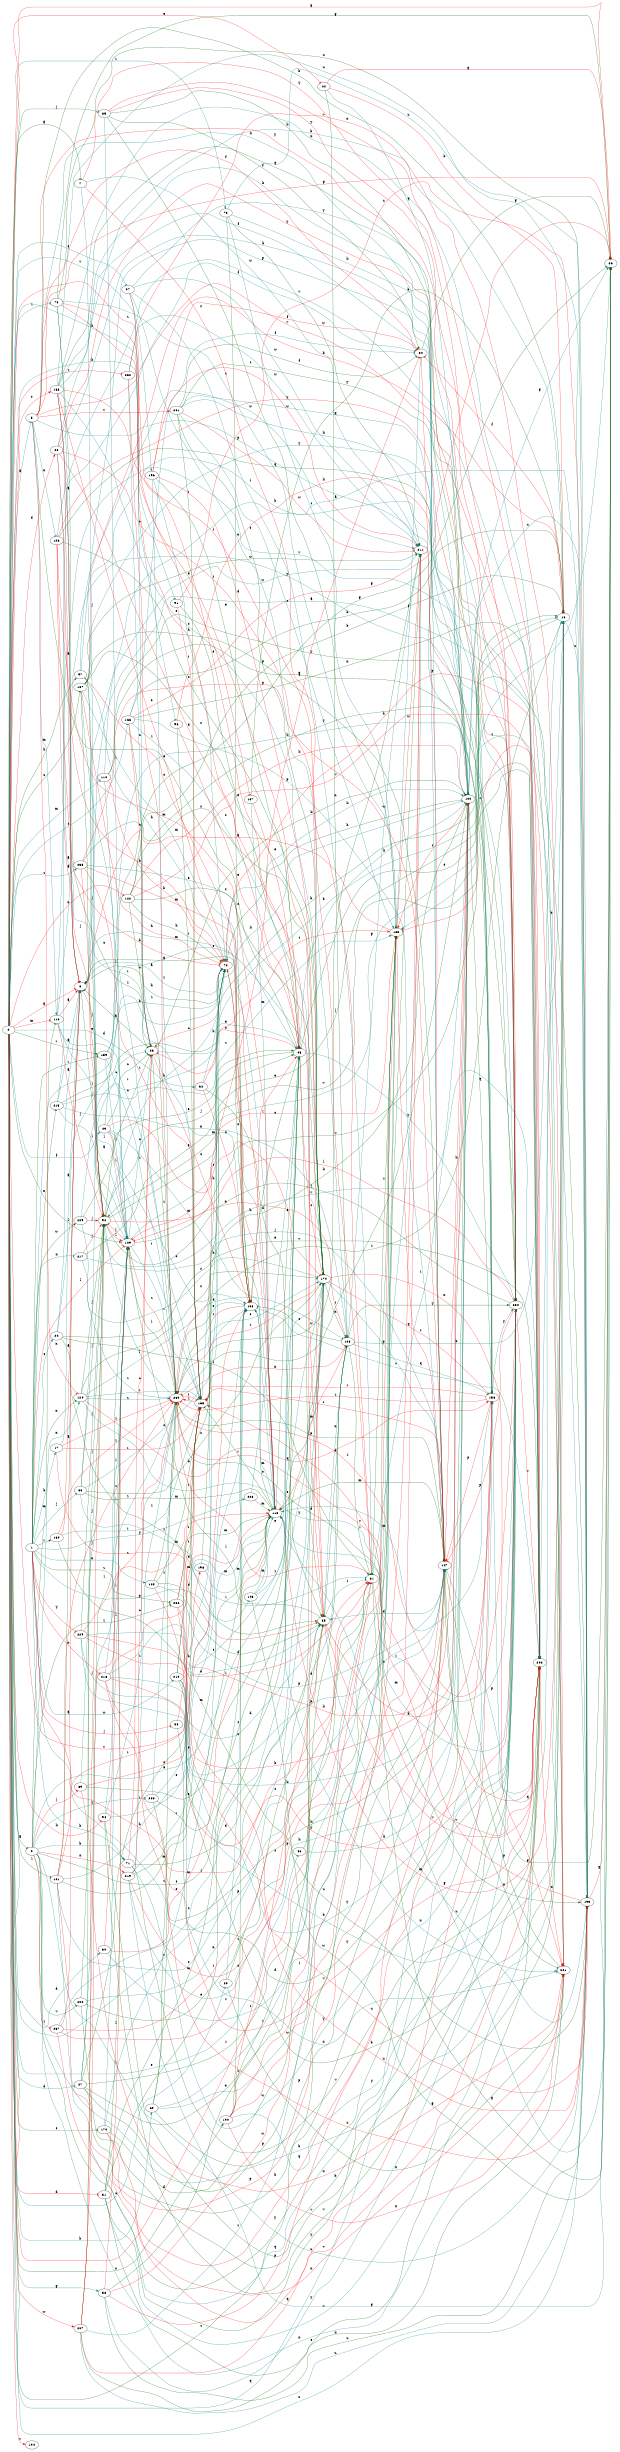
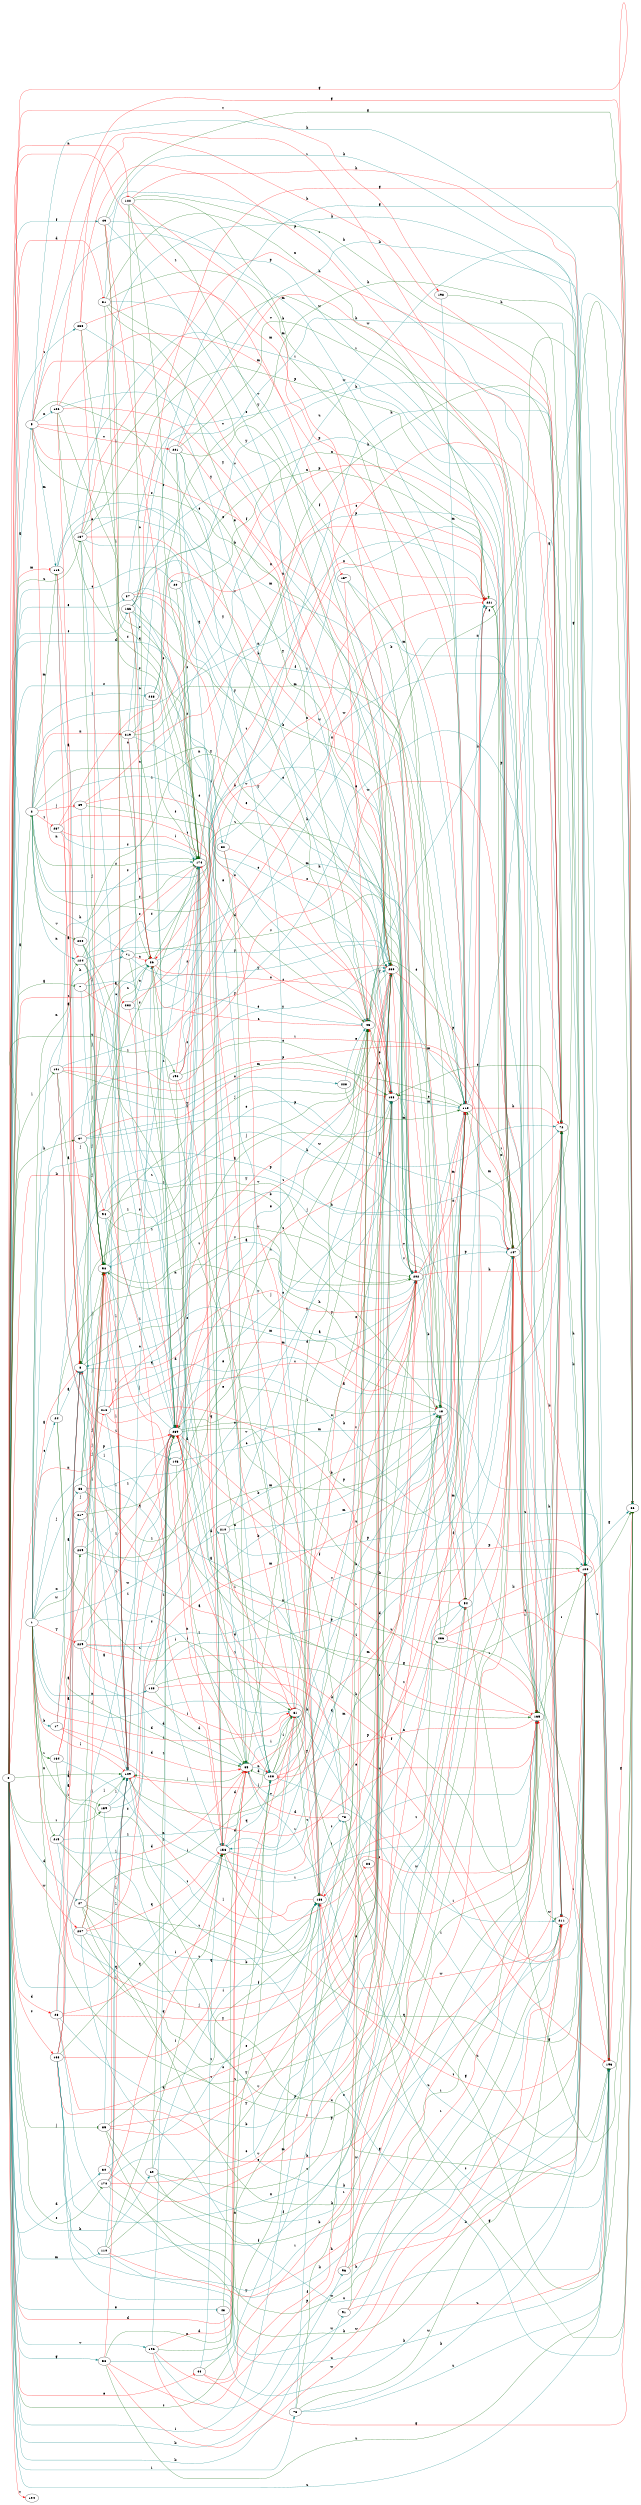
edge "168" -> "100": now "31" -> "100"
edge "78" -> "183": reversed
edge "239" -> "109": removed, label "l"
